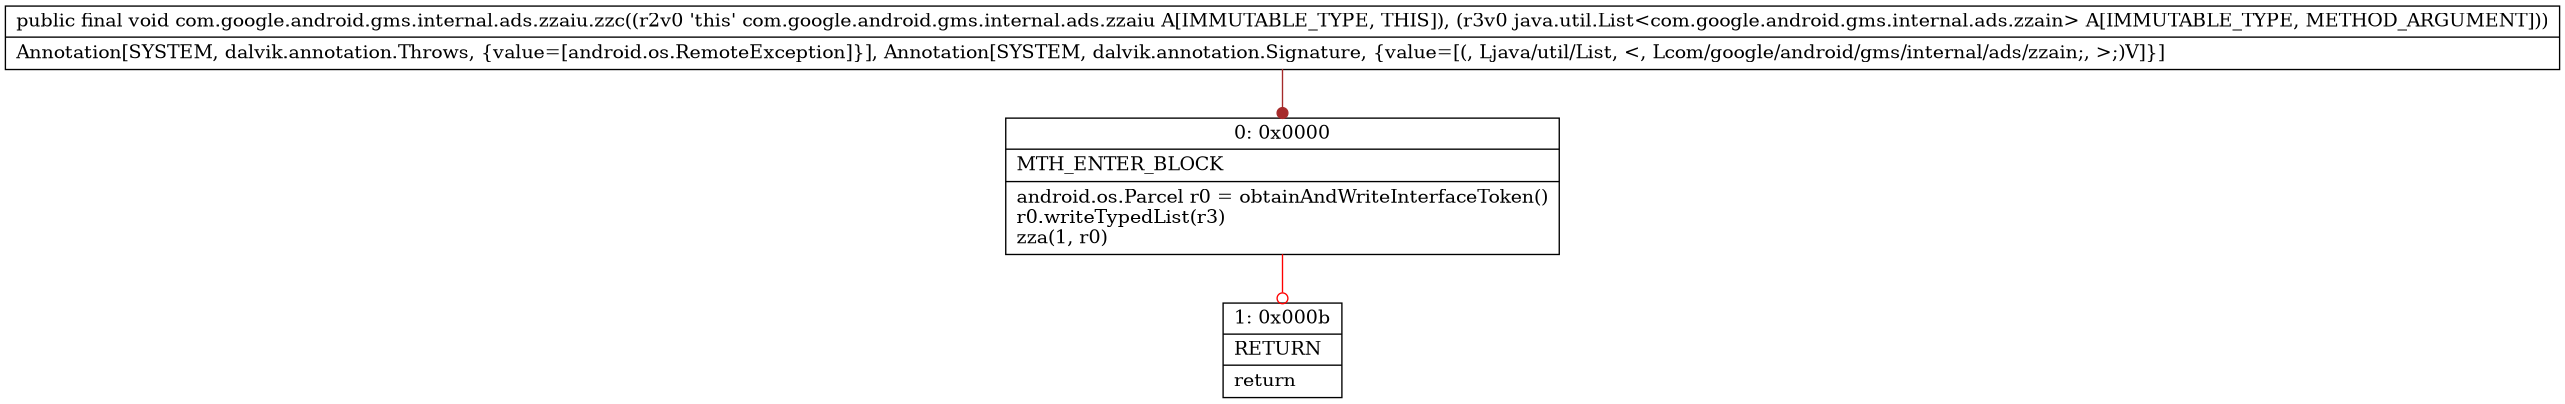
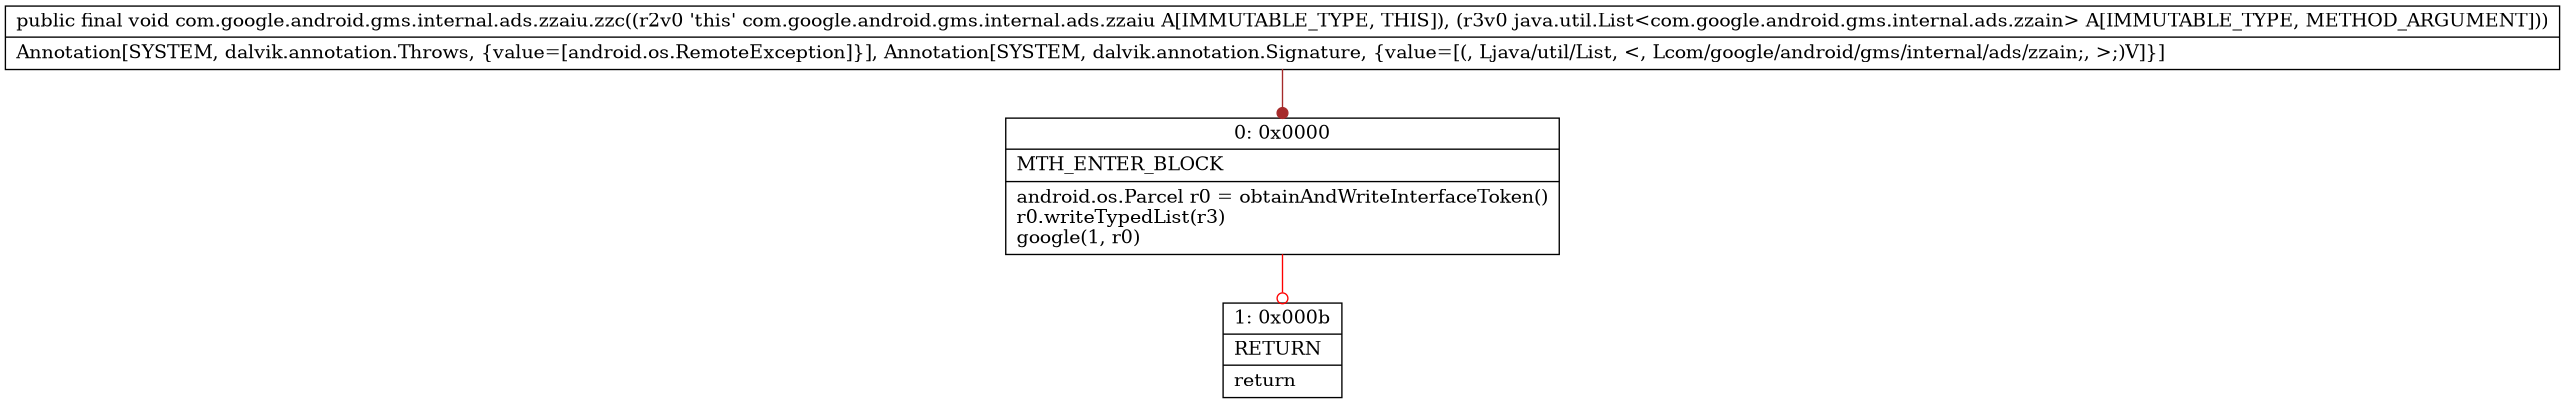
node "0: 0x0000": text "zza(1, r0)" -> "google(1, r0)"
